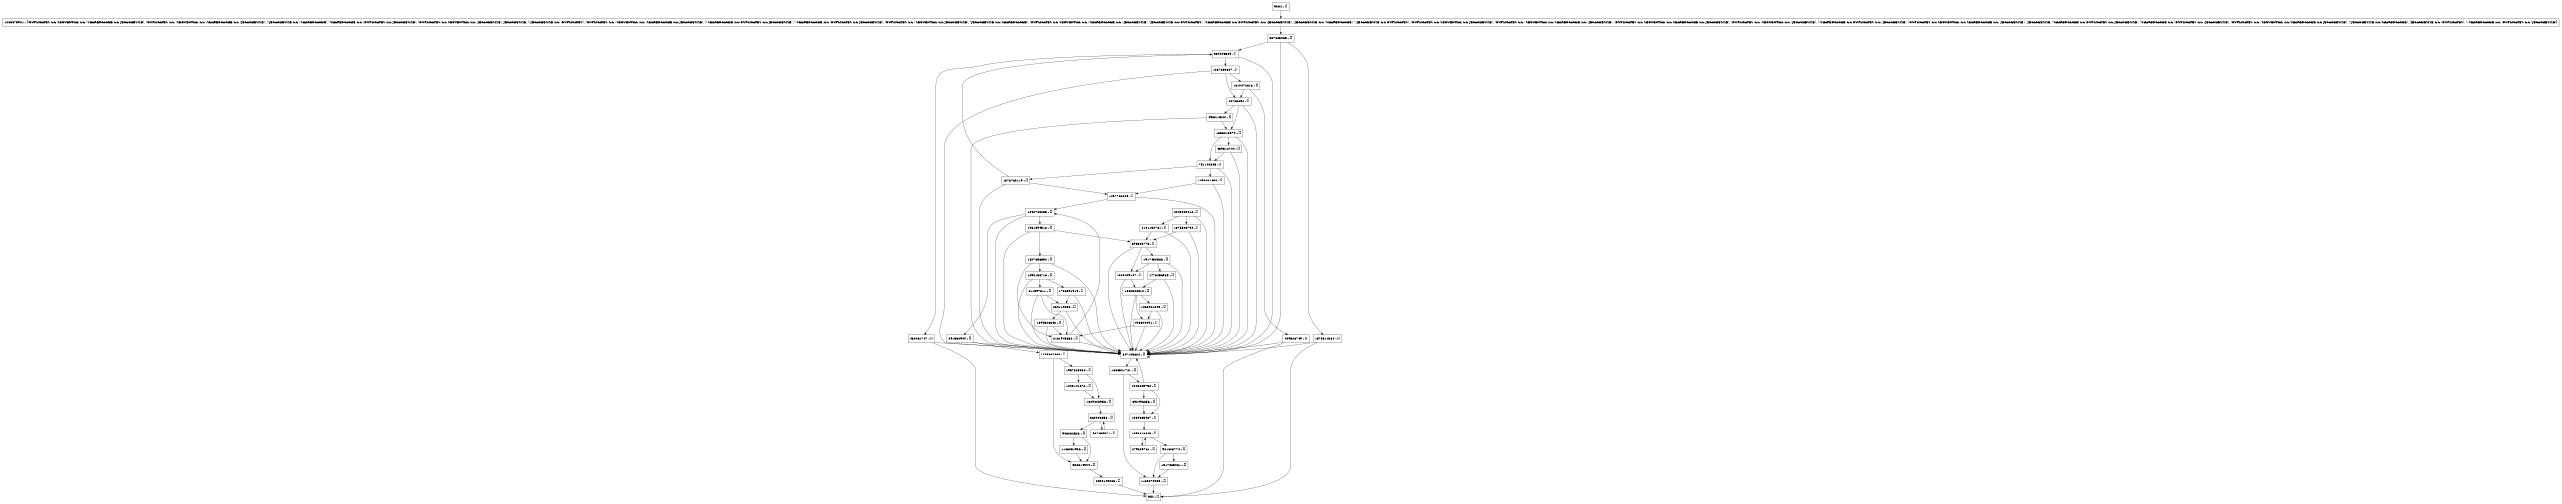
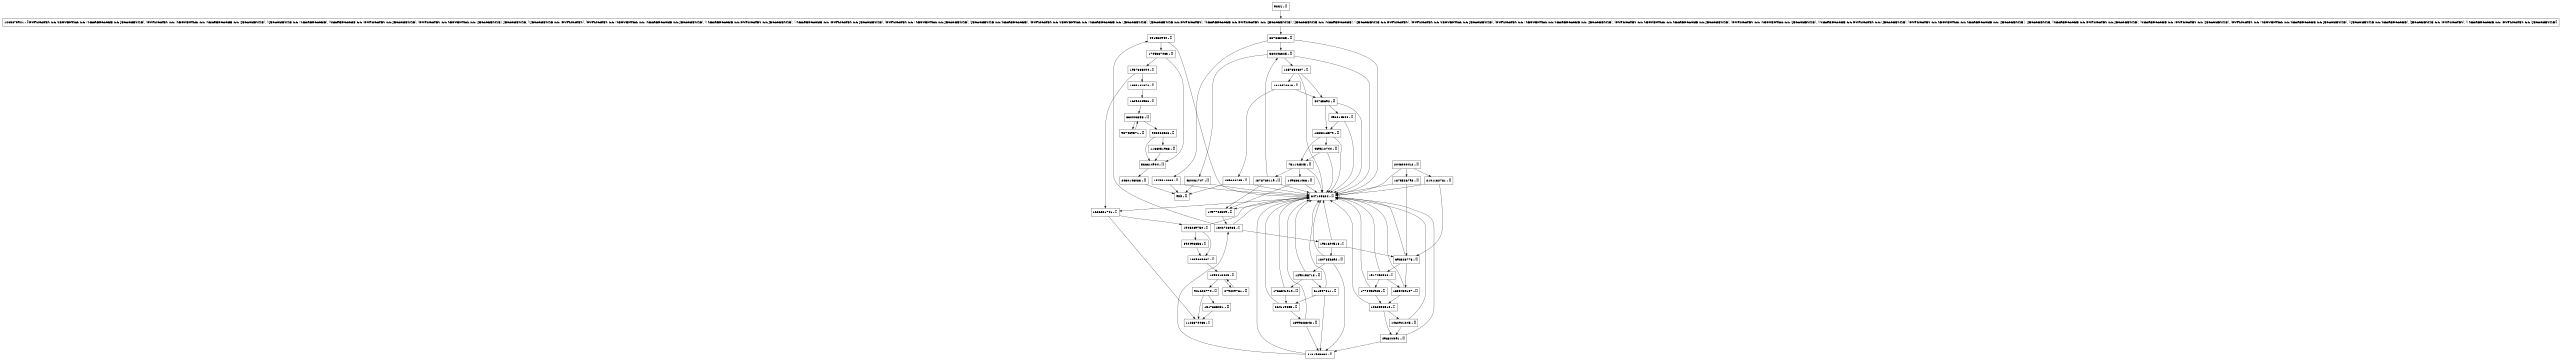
edge "1497768309 - []" -> "847105824 - []": reversed
edge "1957385004 - []" -> "1629228956 - []": now "1957385004 - []" -> "1686521741 - []"
edge "1123870483 - []" -> "exit - []": removed
